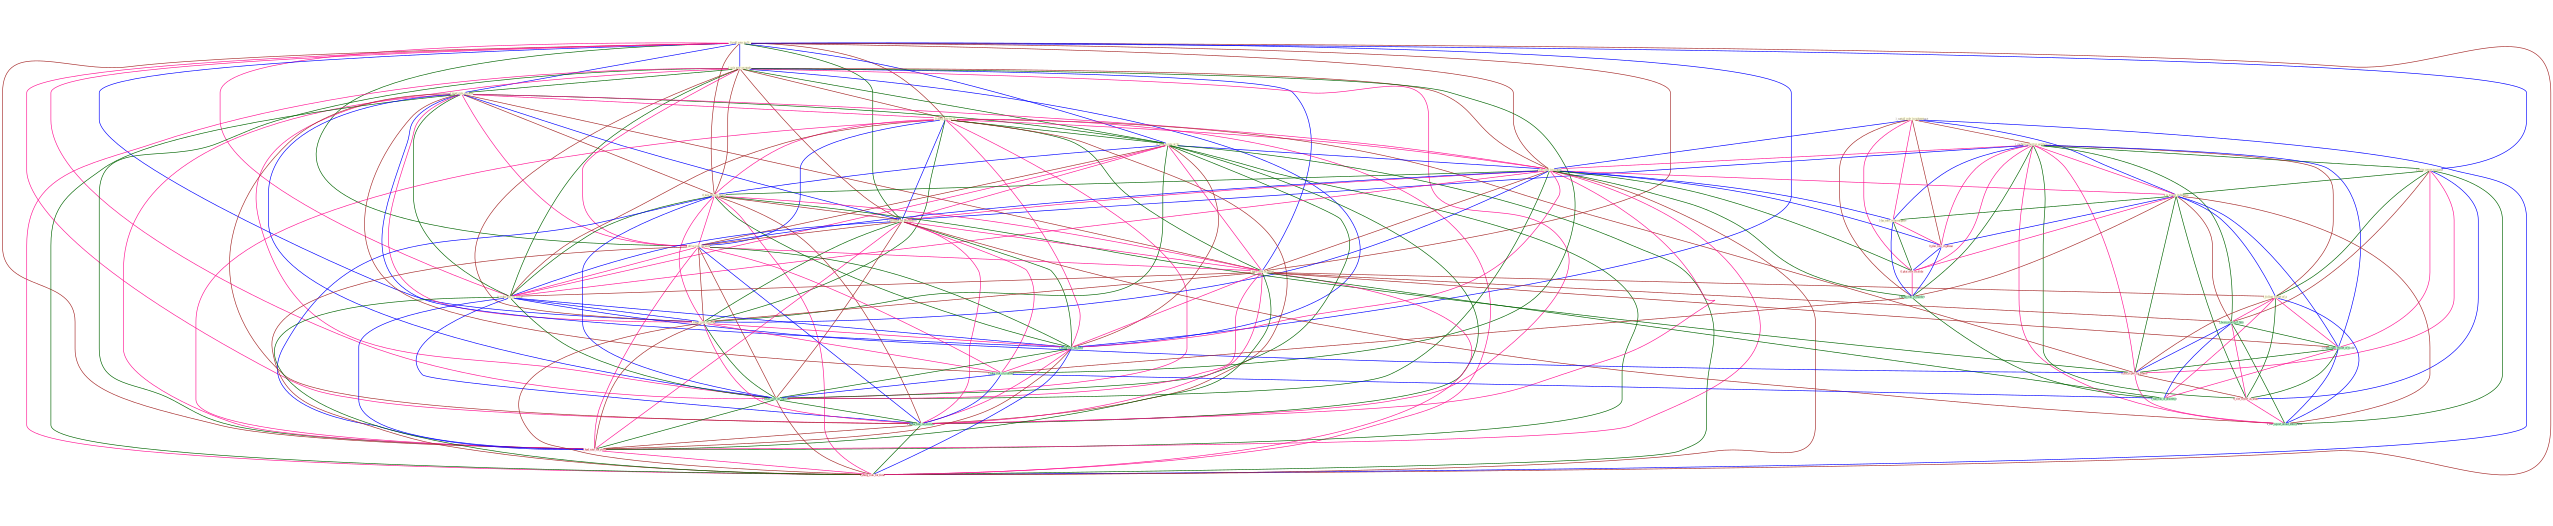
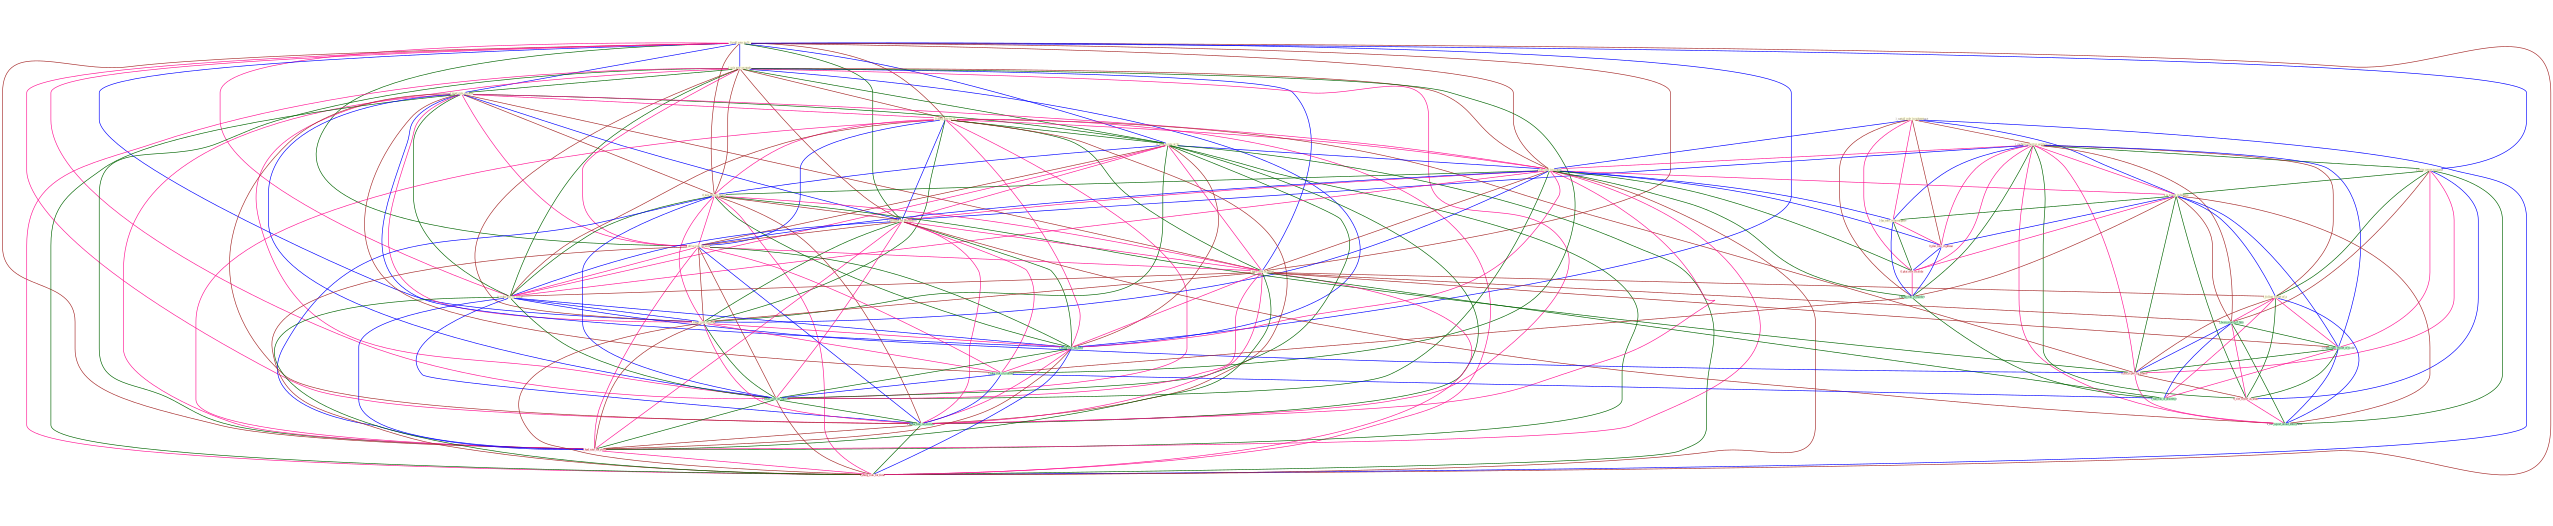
edge "1_confirm_report_in_entitynam" -- "1_been_report_of_firm": color darkgreen -> brown
edge "1_rais_rate_on_entitynam" -- "1_lower_rate_on_million": color brown -> deeppink
